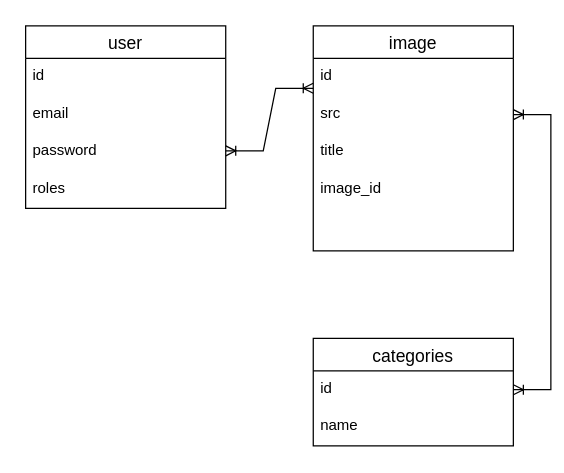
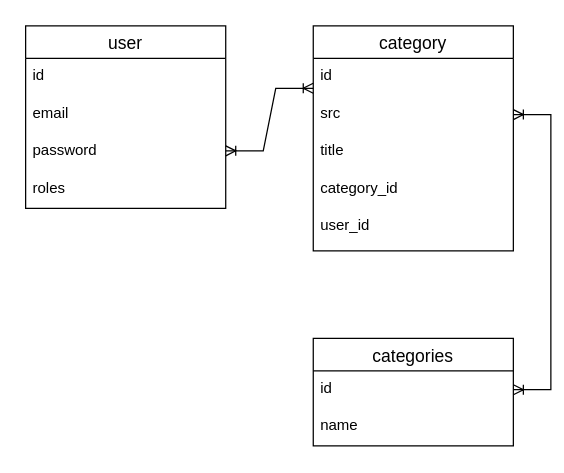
node "image": label "image" -> "category"
node "image_id": label "image_id" -> "category_id"
node "user_id": added
